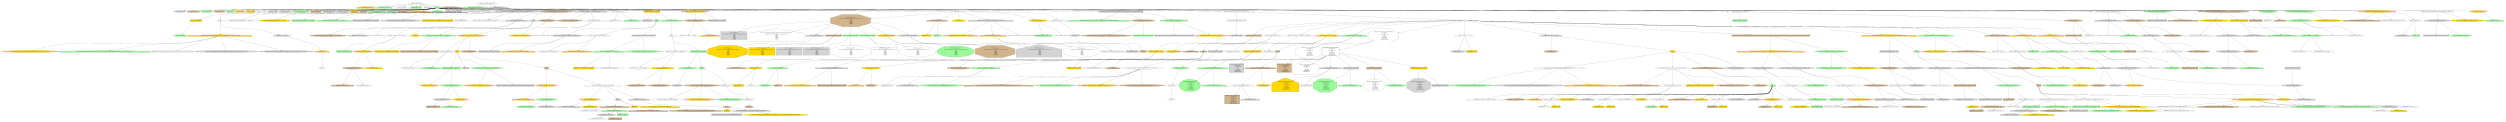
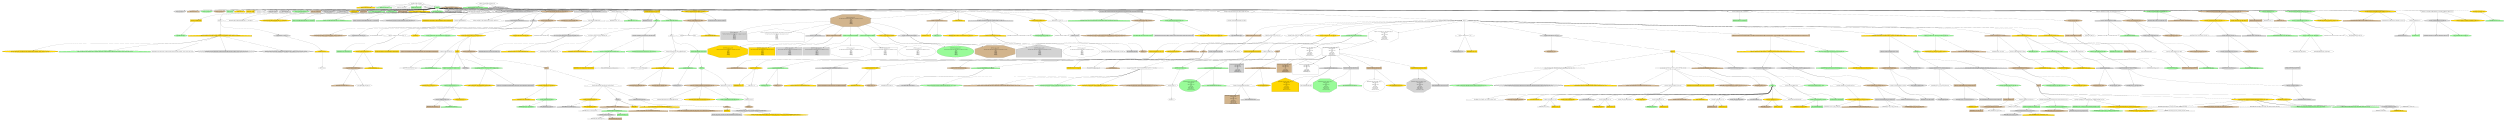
node "(FIELD_IDENTIFIER,owe_dh,owe_dh)": fillcolor palegreen -> gold
node "(IDENTIFIER,v27,v27 = v26 & 0xFFFFFBFF)": fillcolor gold -> lightgrey
